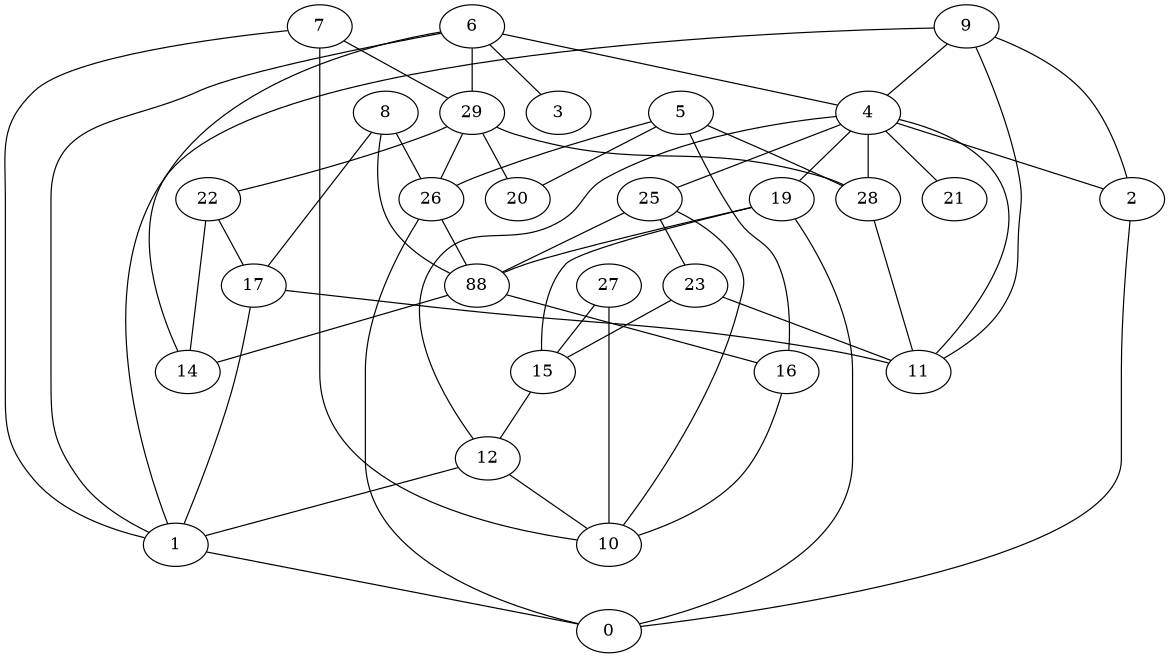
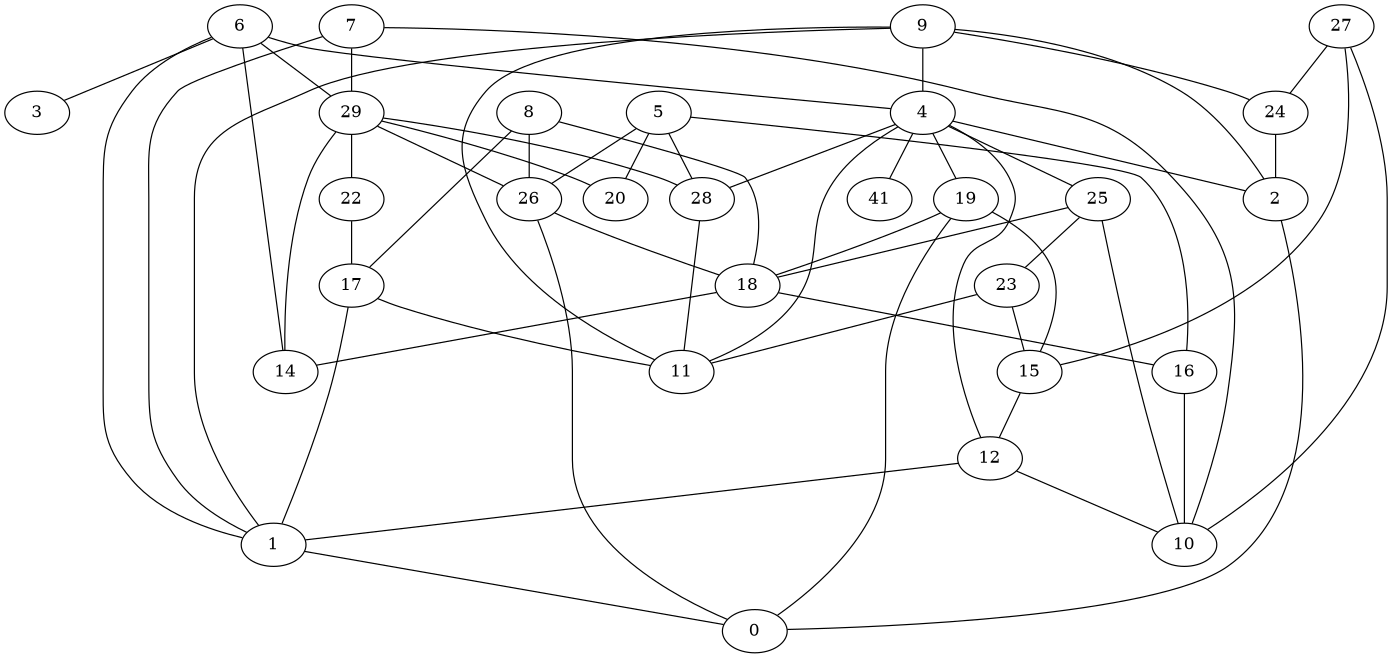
node "24": added
node "21": label "21" -> "41"
edge "22" -- "14": now "29" -- "14"
node "88": label "88" -> "18"
